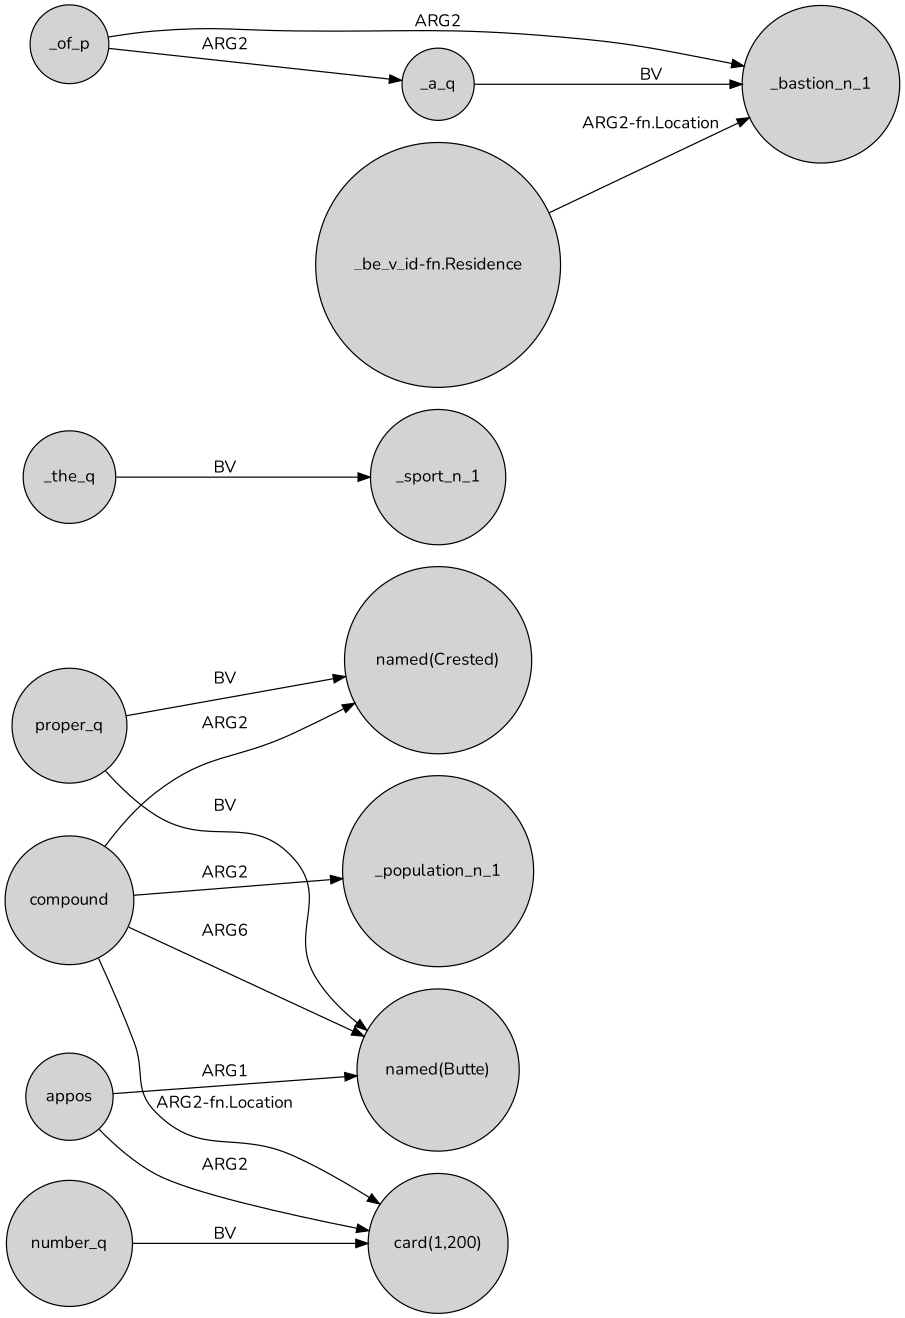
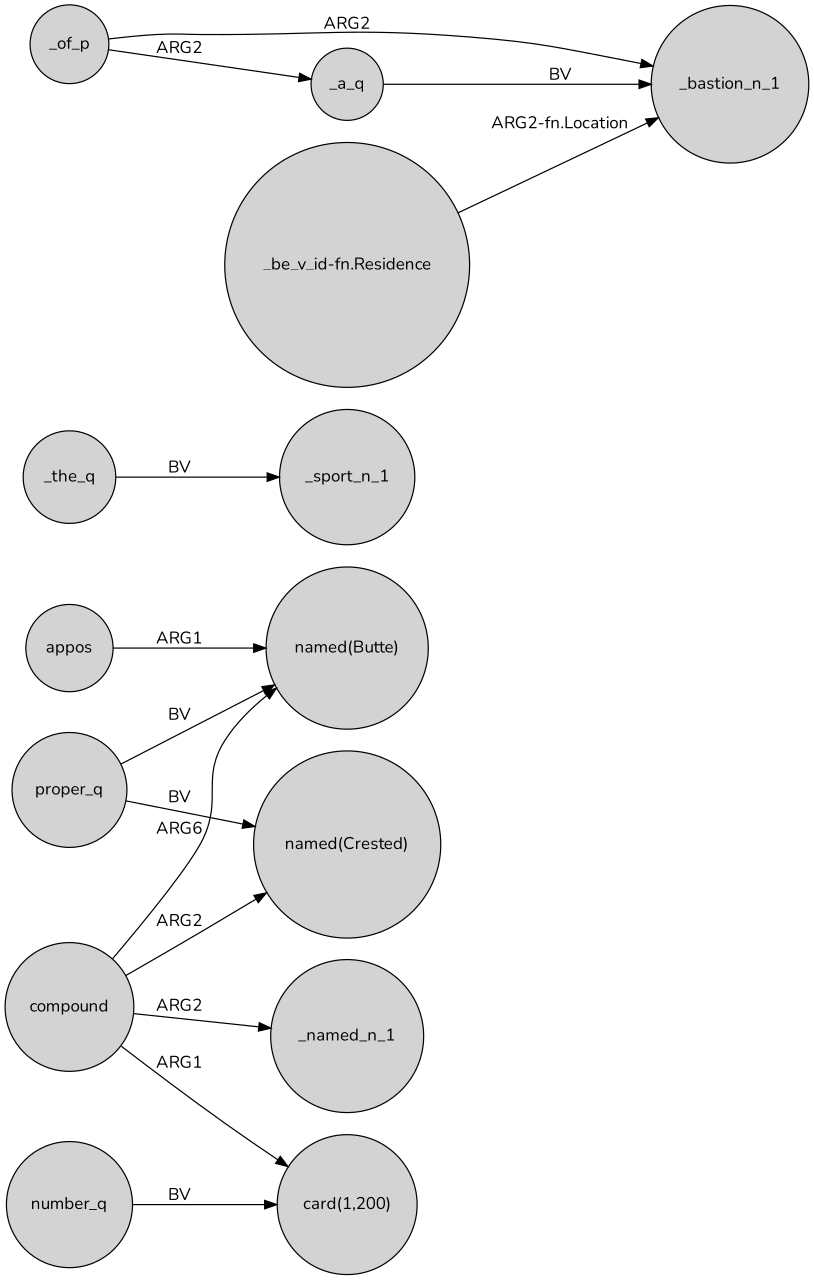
node "_population_n_1": label "_population_n_1" -> "_named_n_1"
edge "compound" -> "card(1,200)": label "ARG2-fn.Location" -> "ARG1"
edge "appos" -> "card(1,200)": removed, label "ARG2"
